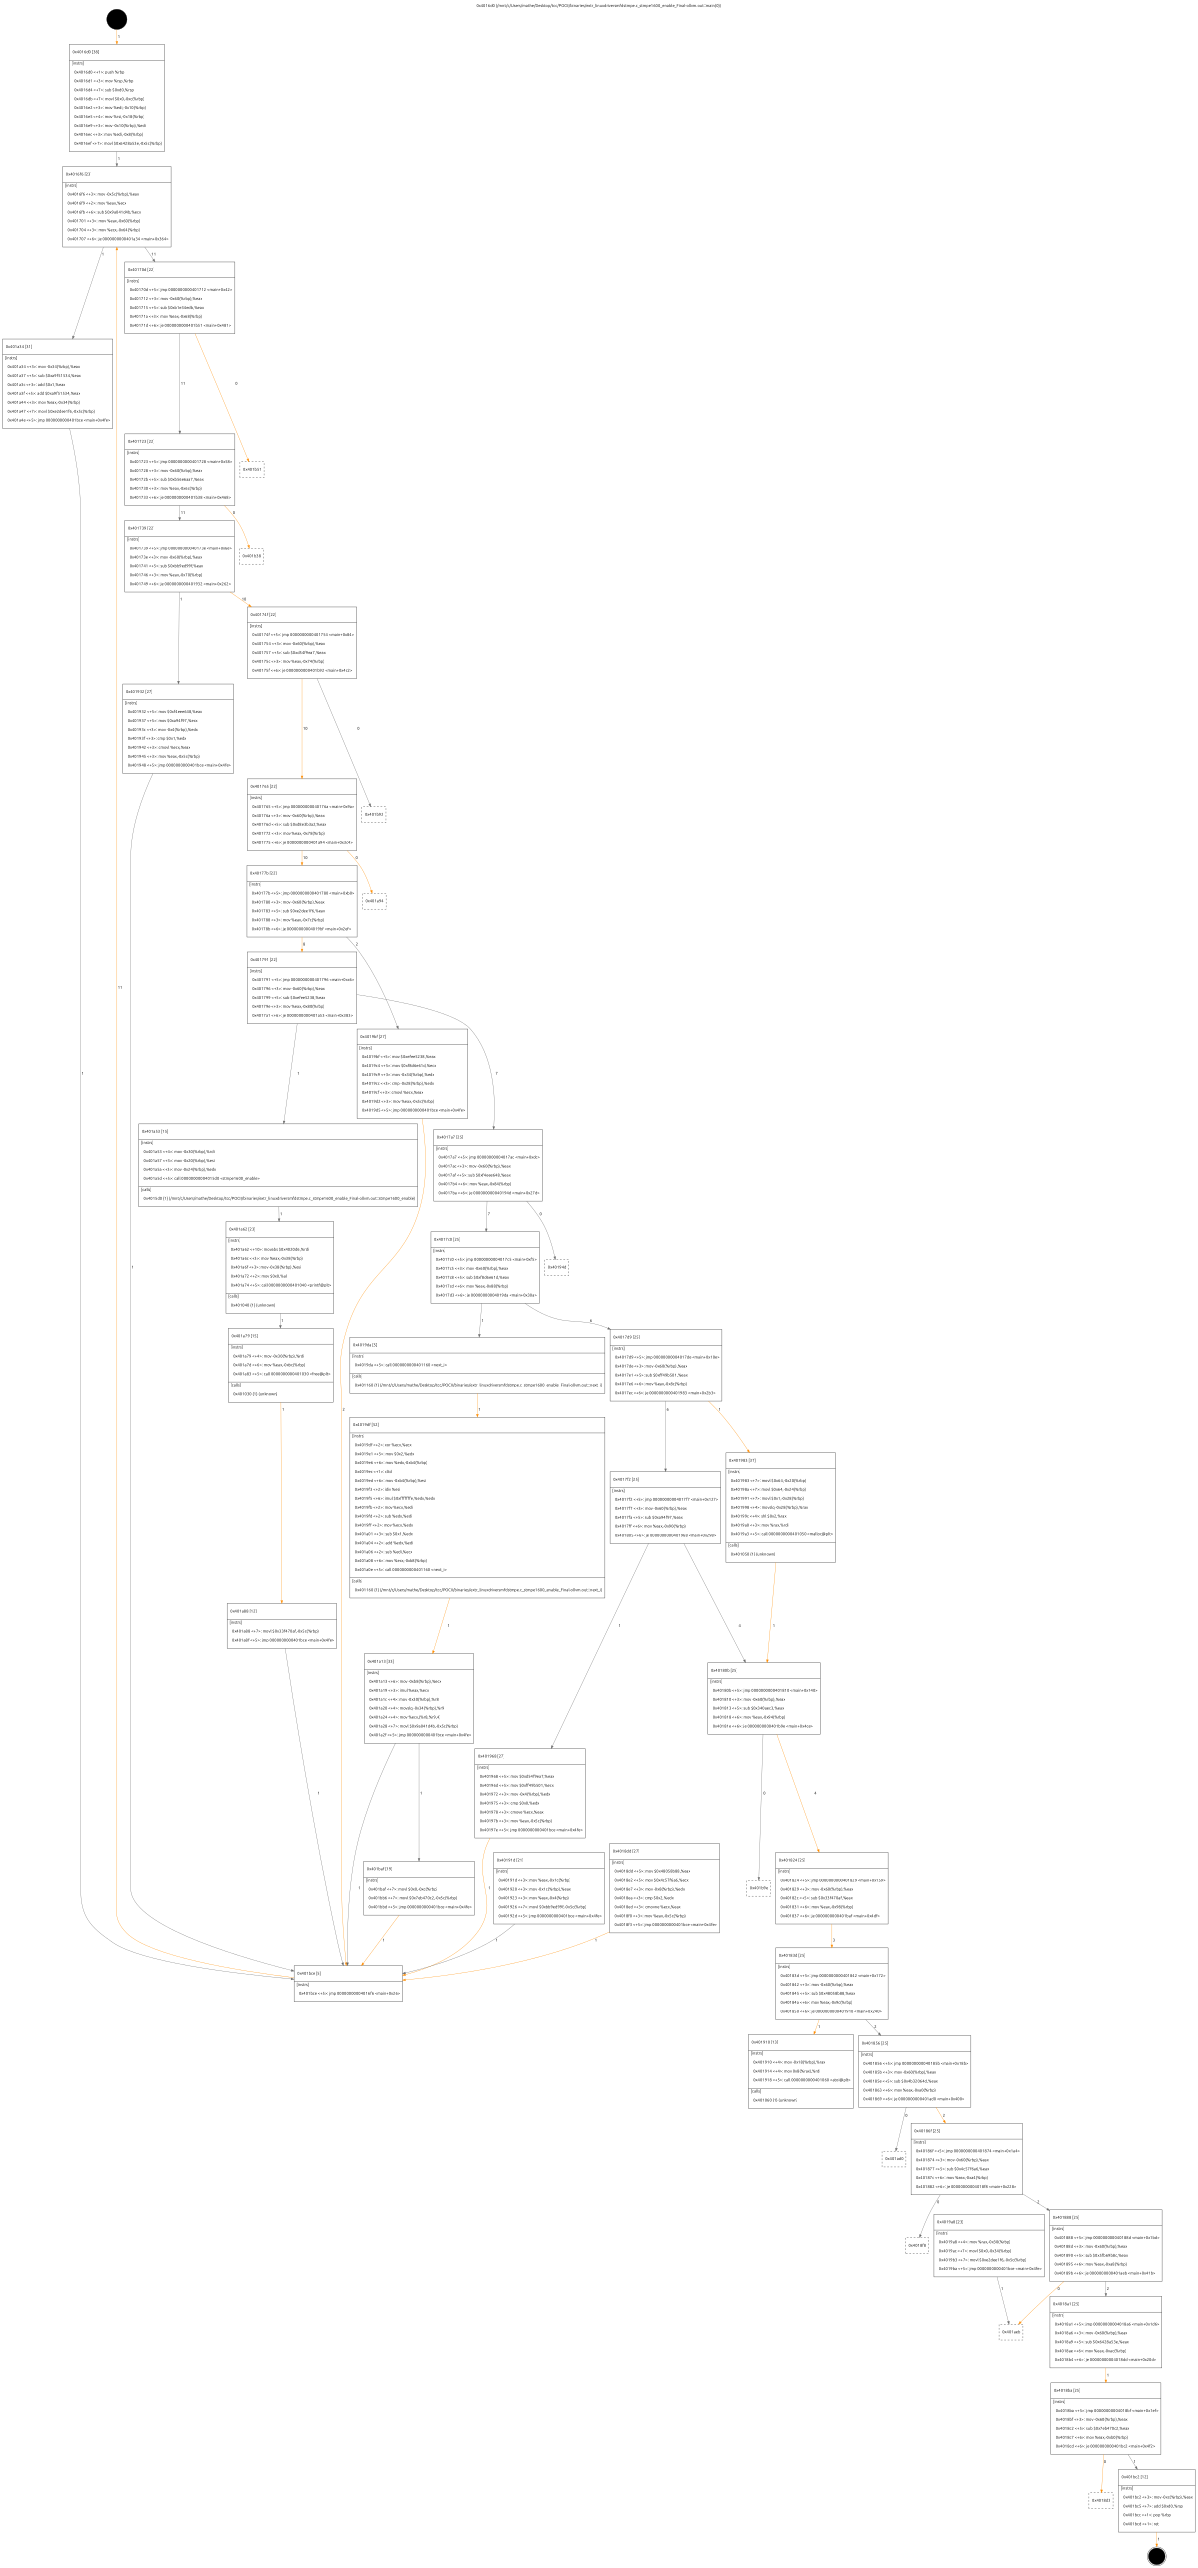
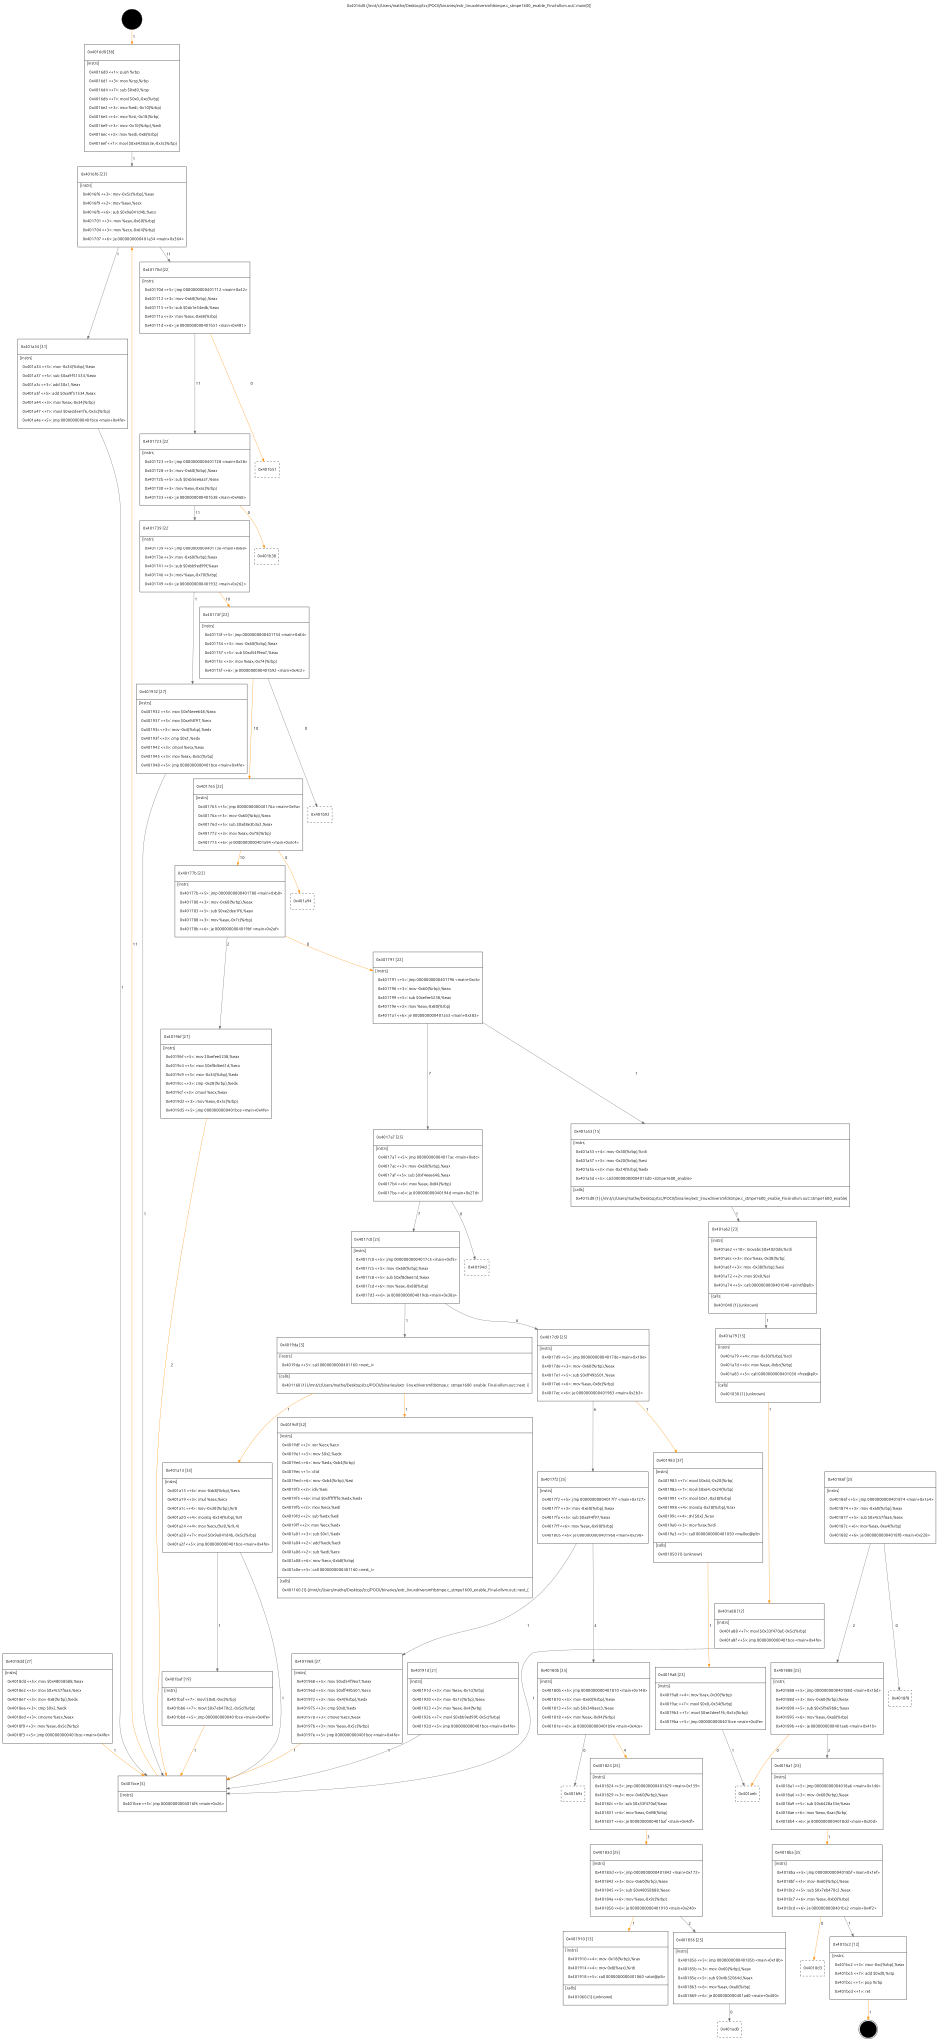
edge "0x401983 [37]" -> "0x40180b [25]": now "0x401983 [37]" -> "0x4019a8 [23]"
edge "0x4019df [52]" -> "0x401a13 [33]": now "0x4019da [5]" -> "0x401a13 [33]"
edge "0x401856 [25]" -> "0x40186f [25]": removed, label "2"
